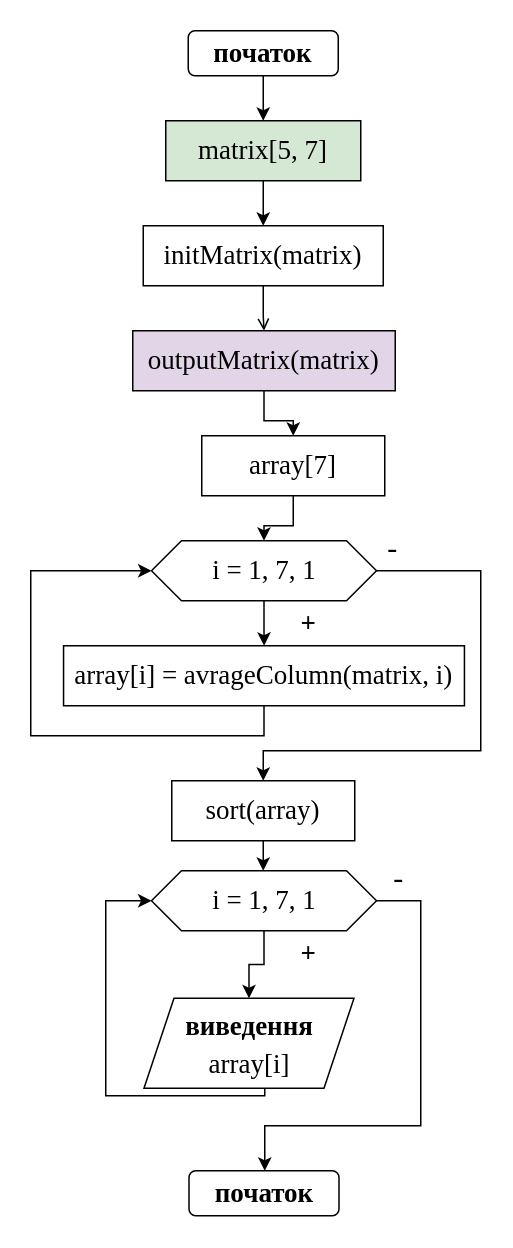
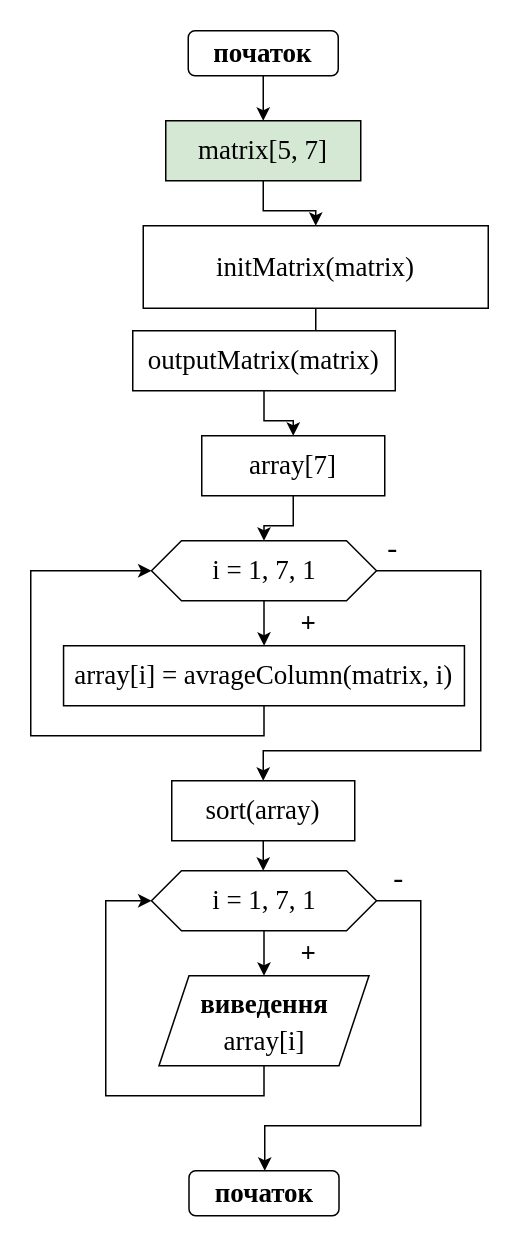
node "initMatrix(matrix)": size 240x60 -> 345x83
node "outputMatrix(matrix)": fillcolor #e1d5e7 -> #ffffff
node "виведення array[i]": moved (249, 1043) -> (264, 1021)
